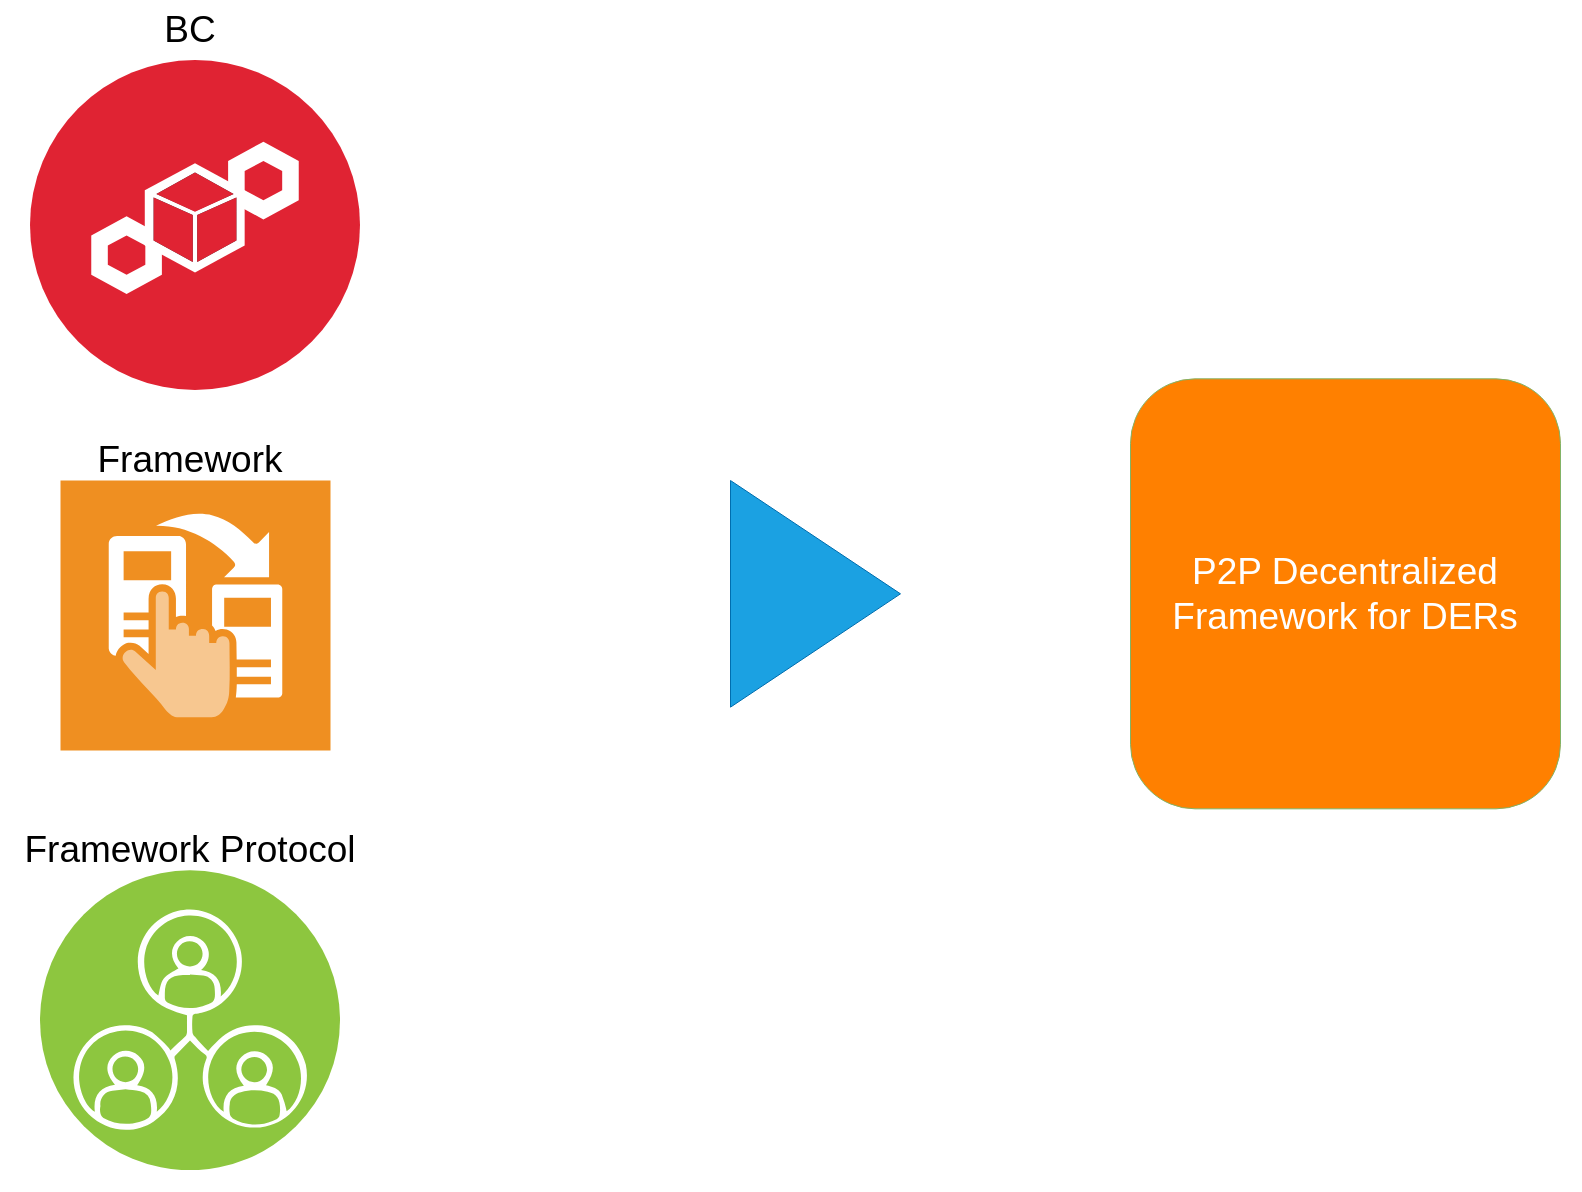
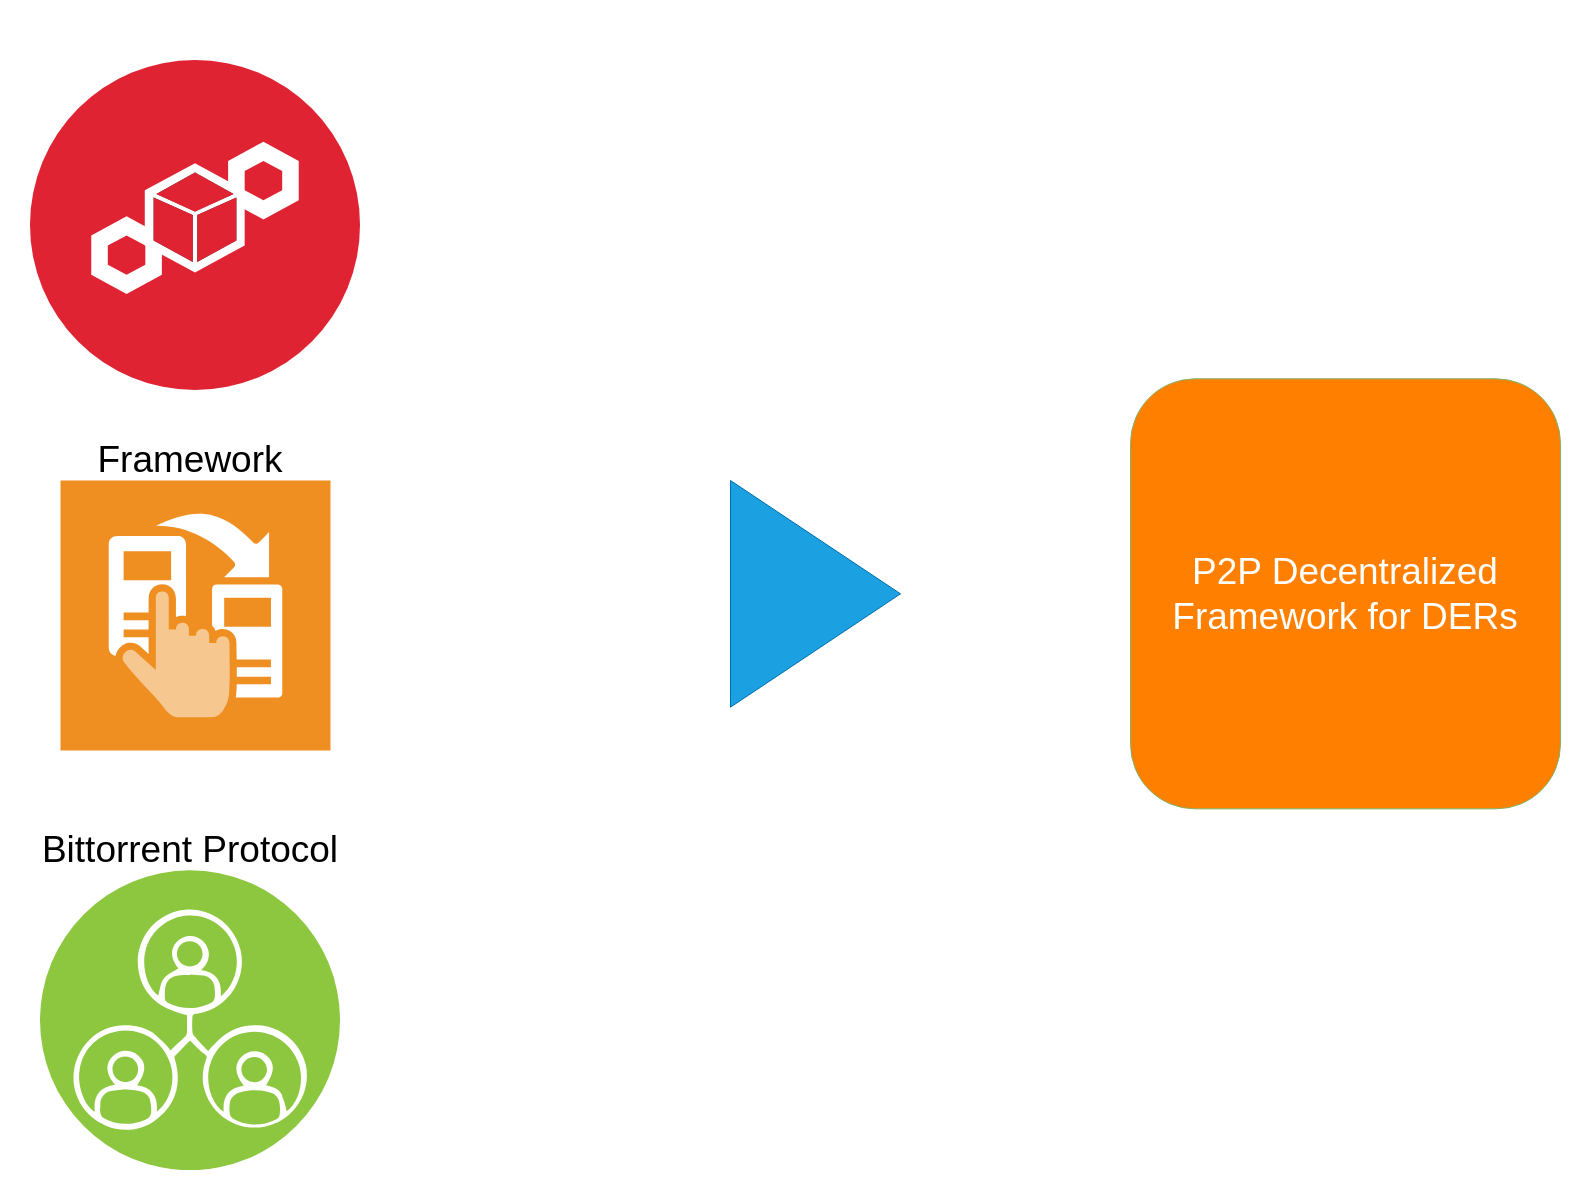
node "BC": removed
node "Framework Protocol": label "Framework Protocol" -> "Bittorrent Protocol"
